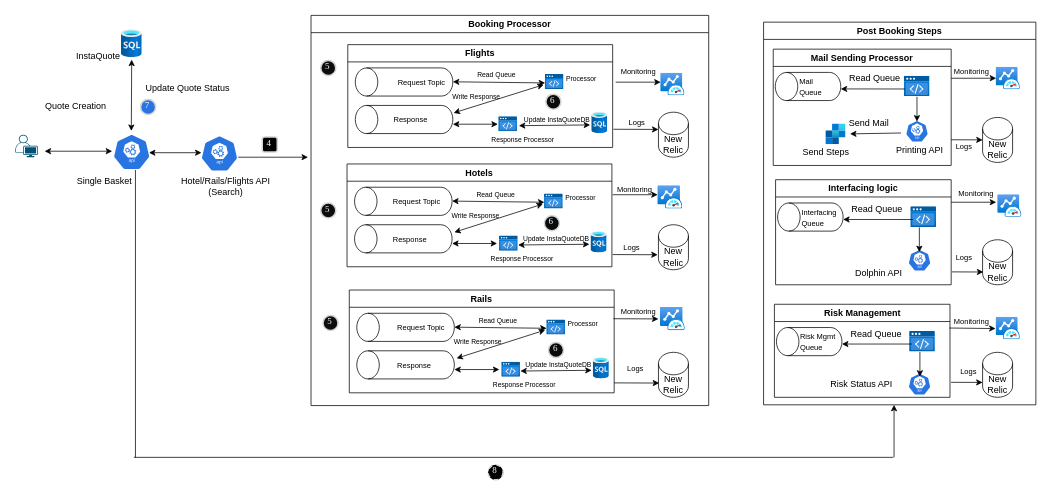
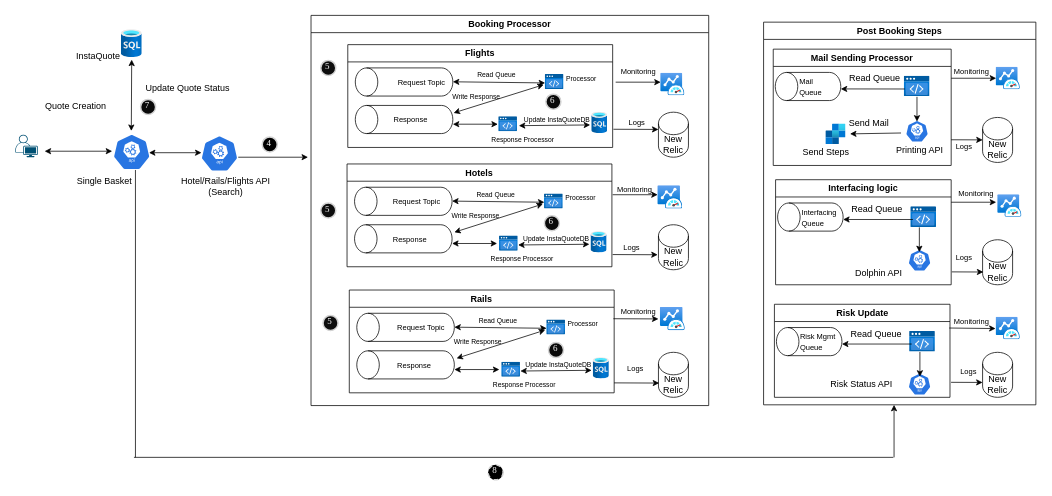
node "7": fillcolor #2875e2 -> #0a0a0a
node "4": shape rounded rectangle -> ellipse
node "Risk Management": label "Risk Management" -> "Risk Update"
